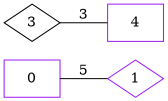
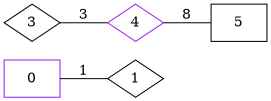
node "4": shape box -> diamond
node "5": added
edge "0" -- "1": label "5" -> "1"
node "1": color purple -> black
